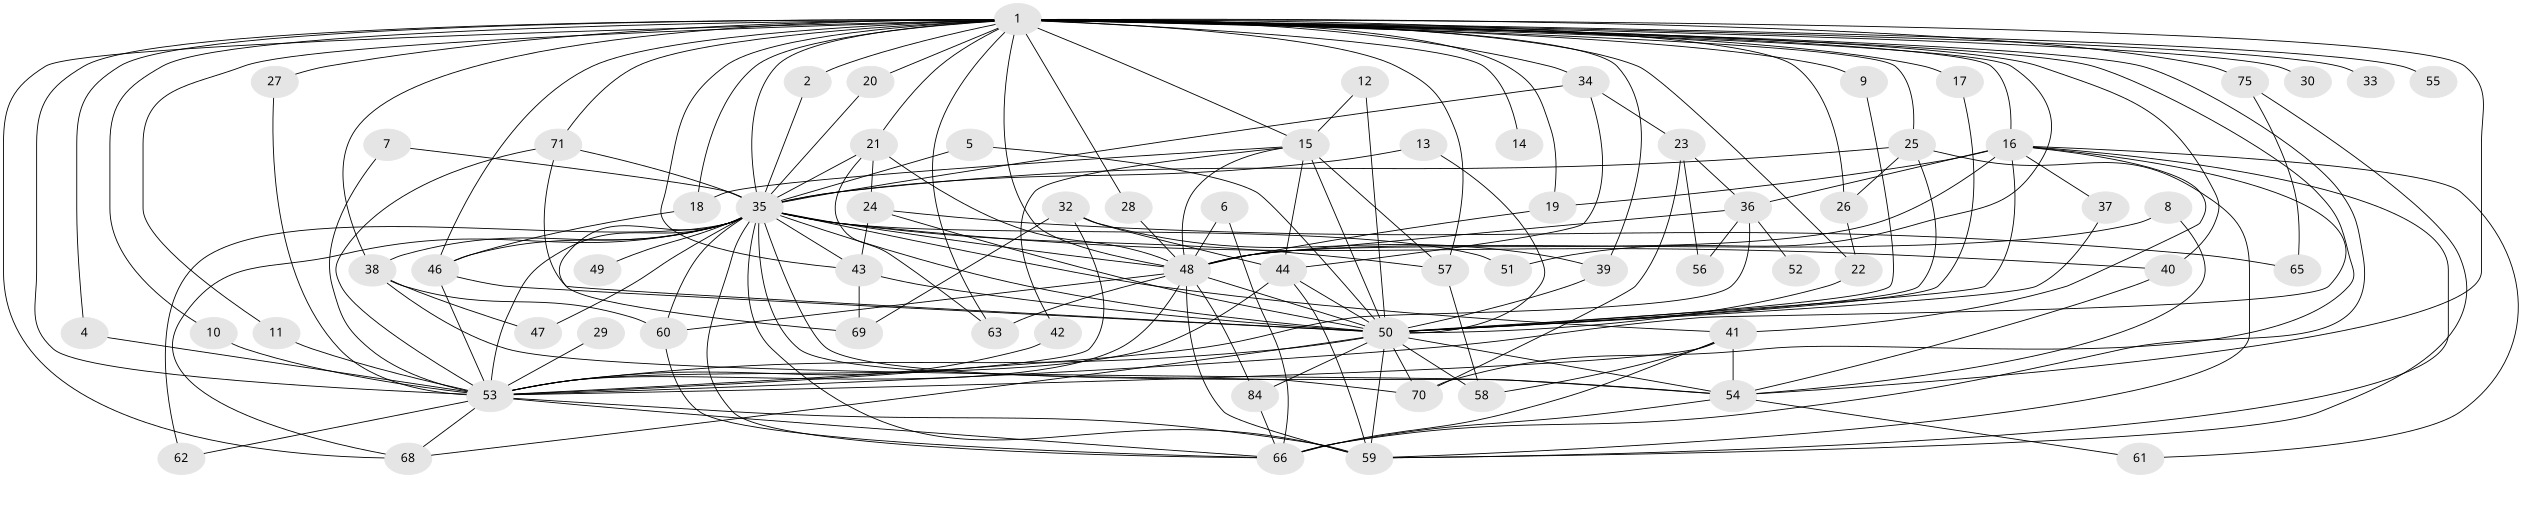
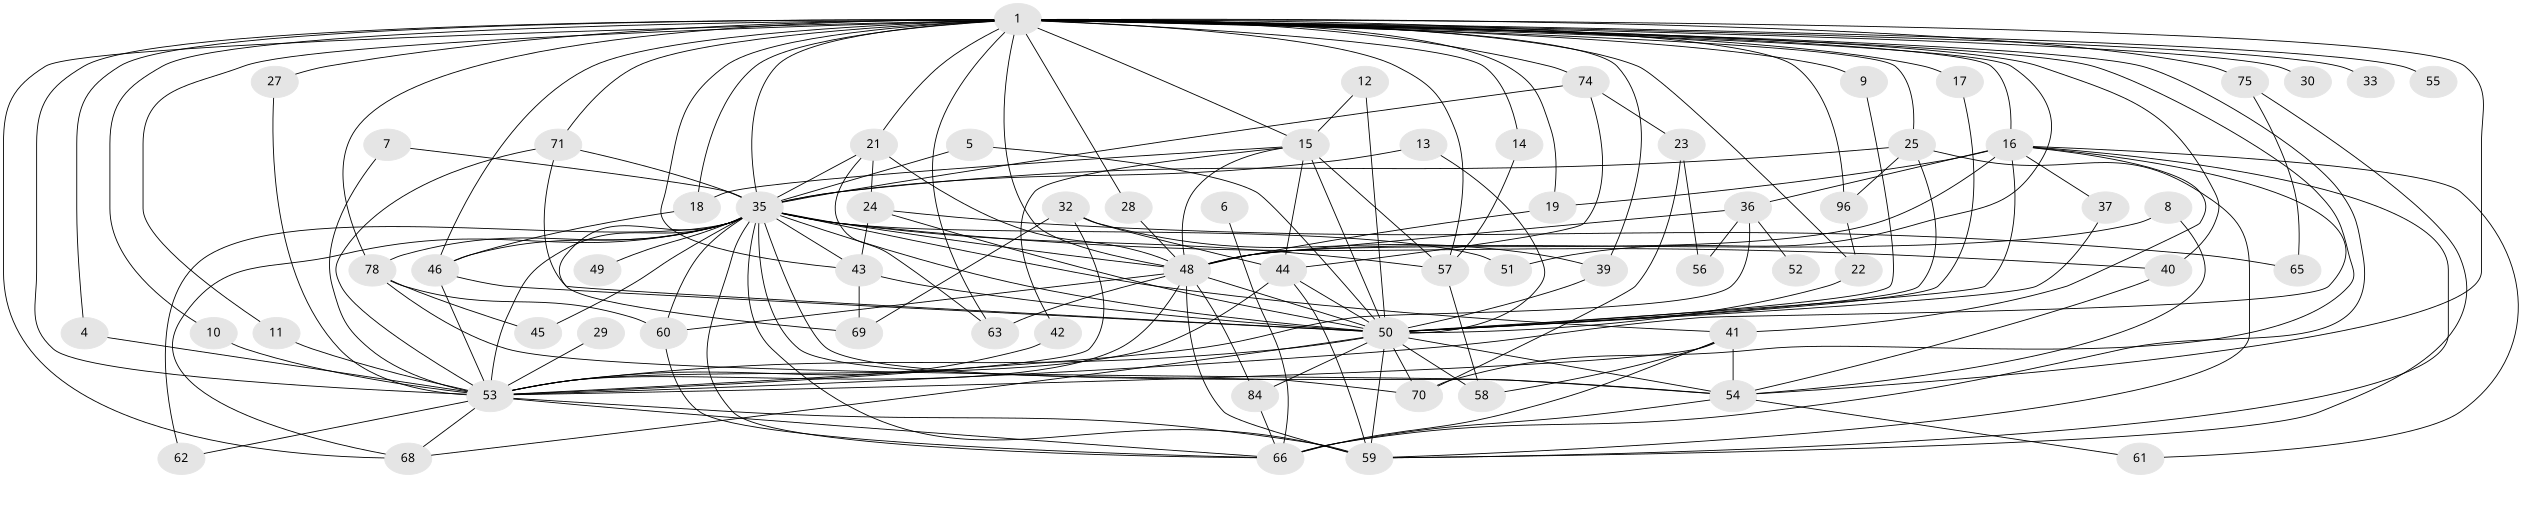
node "2": removed
node "20": removed
node "34": label "34" -> "74"
edge "23" -- "36": removed
node "26": label "26" -> "96"
edge "14" -- "57": added
edge "6" -- "48": removed
node "38": label "38" -> "78"
node "47": label "47" -> "45"
